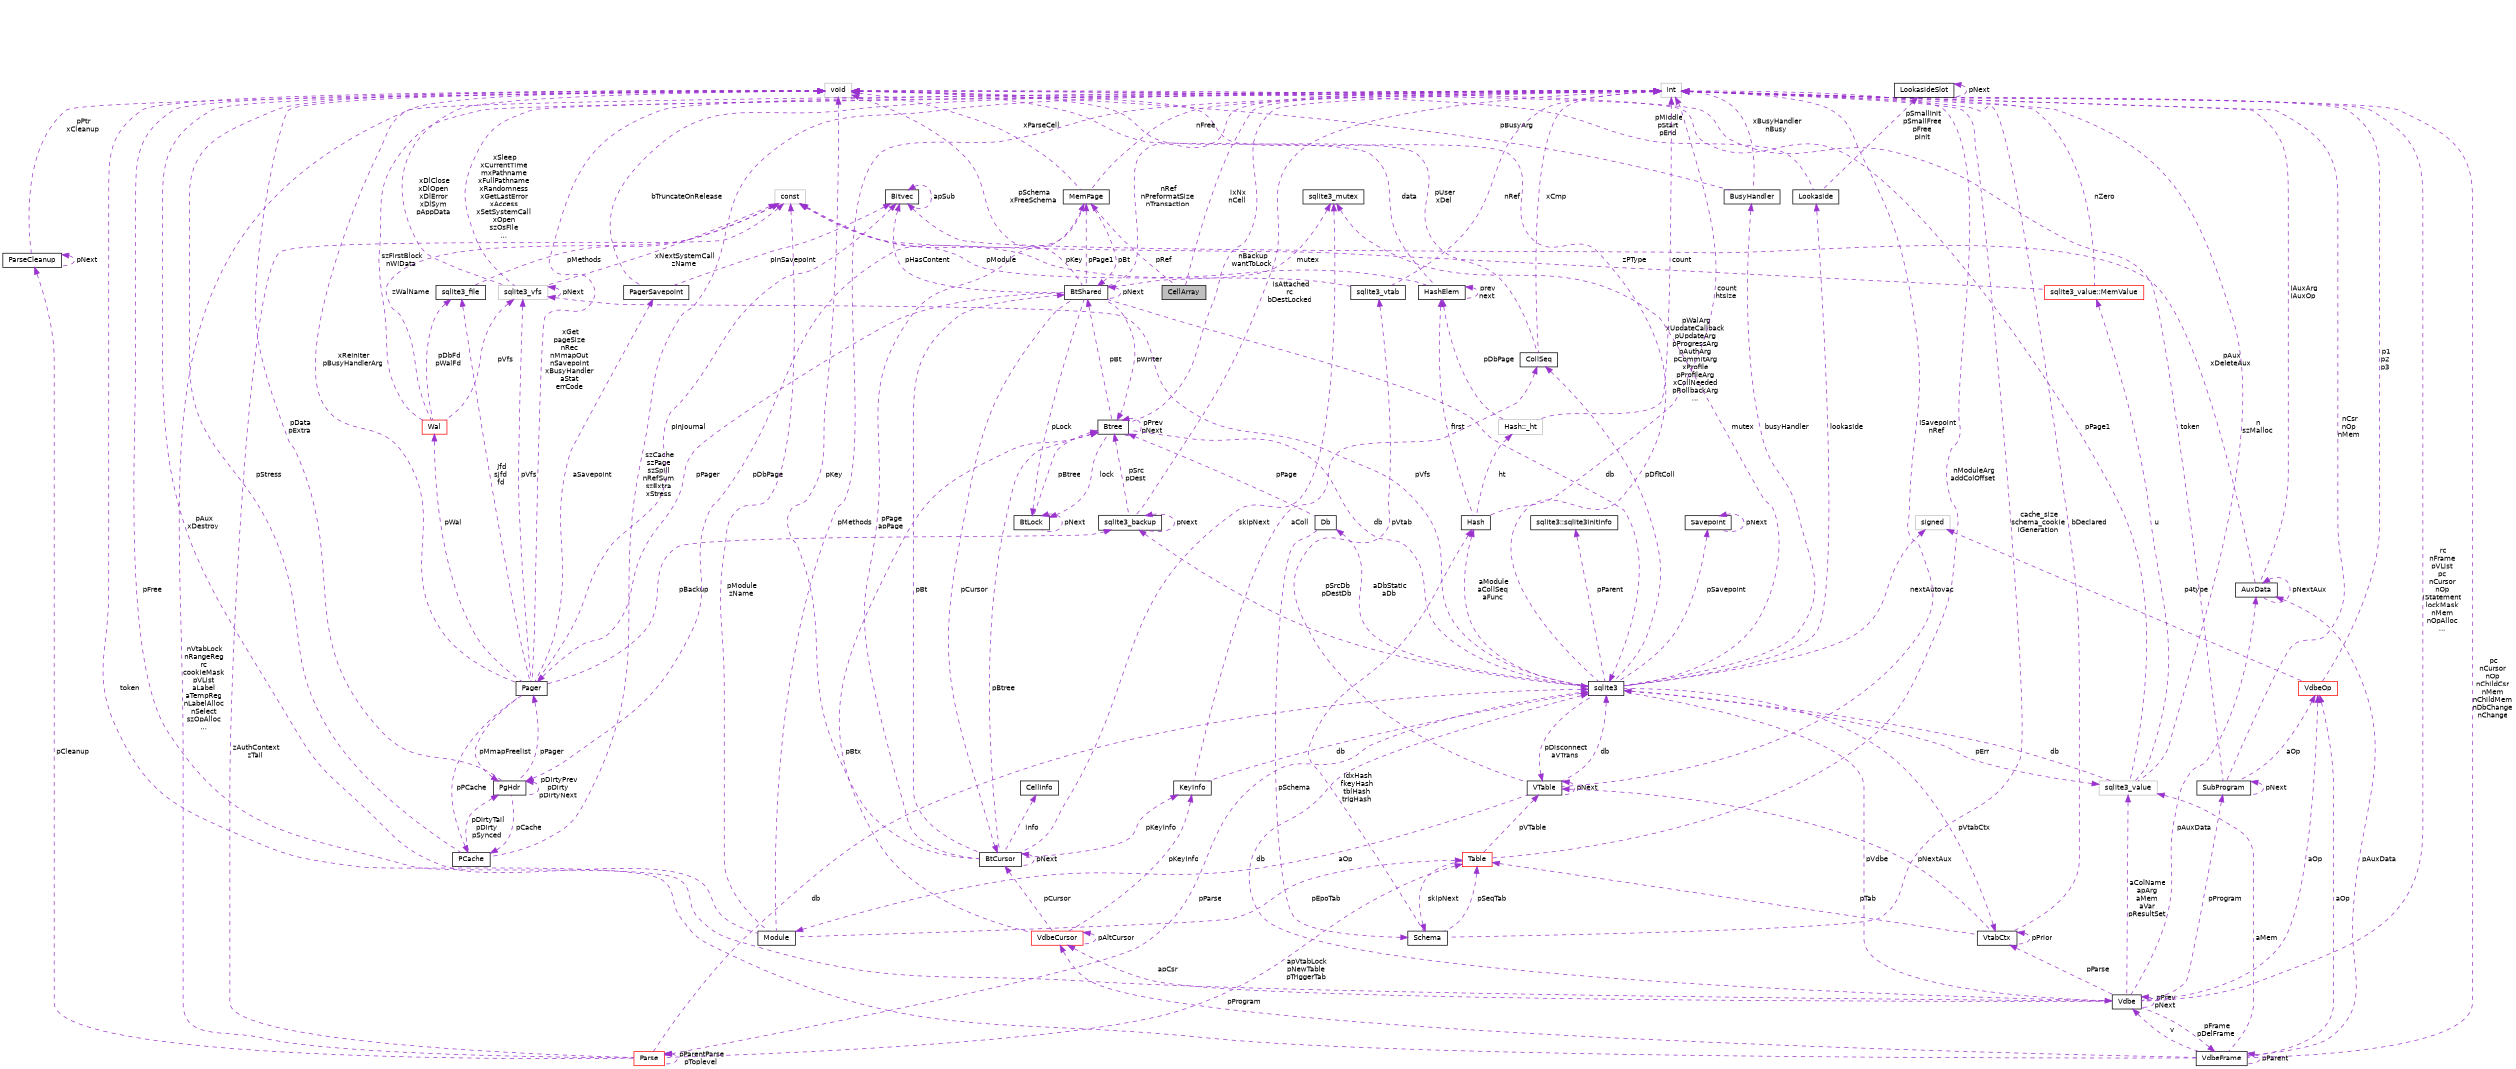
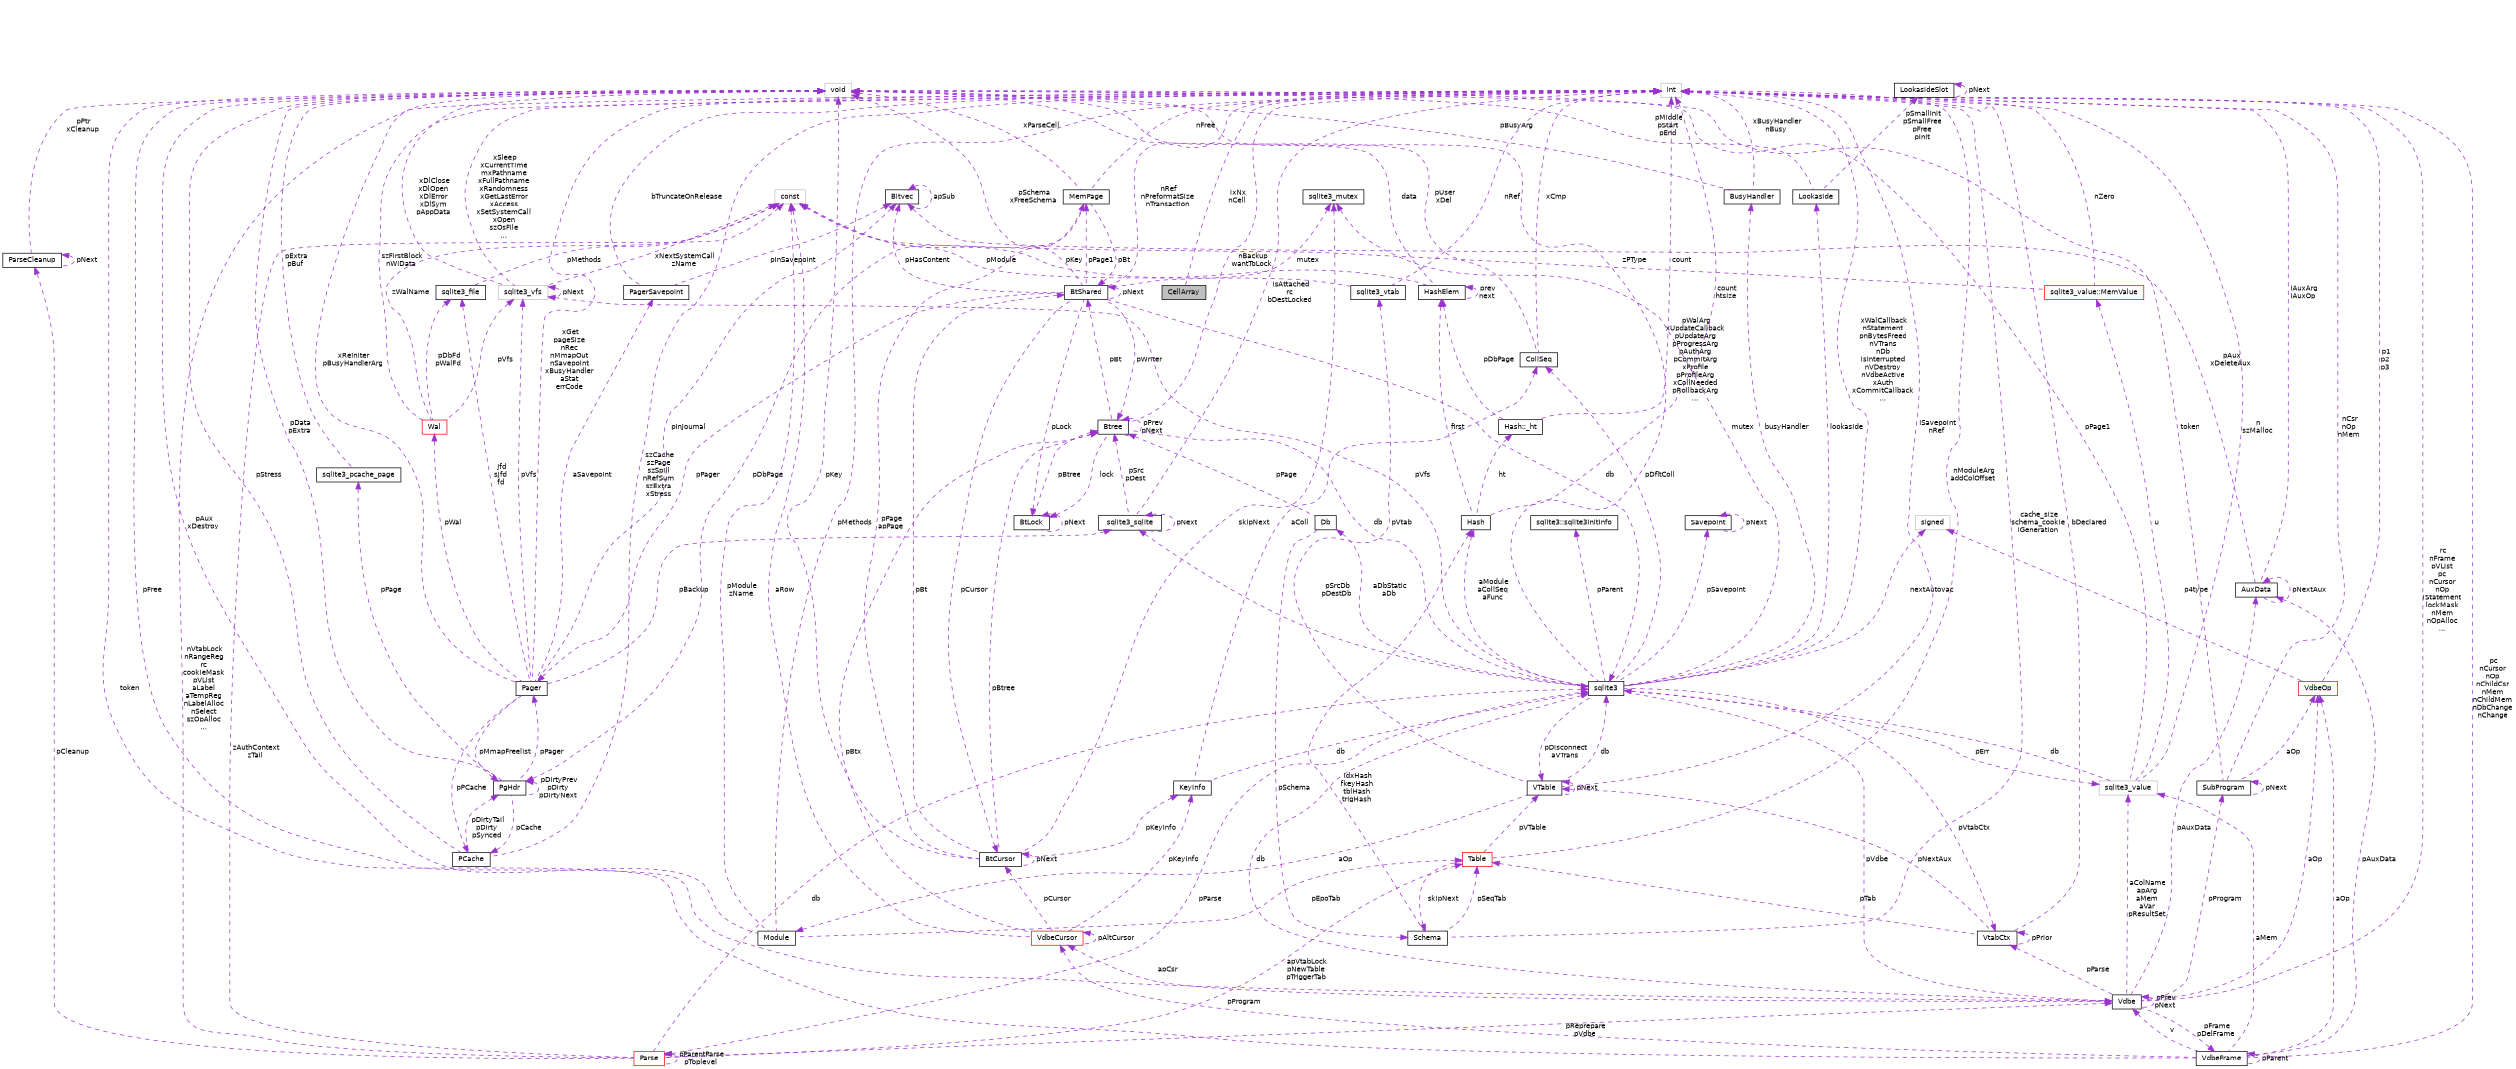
edge "CellArray" -> "MemPage": removed, label "pRef"
edge "sqlite3" -> "int": added, label "xWalCallback nStatement pnBytesFreed nVTrans nDb isInterrupted nVDestroy nVdbeActive xAuth xCommitCallback ..."
node "Hash::_ht": color grey75 -> black
node "sqlite3_pcache_page": added
node "sqlite3_backup": label "sqlite3_backup" -> "sqlite3_sqlite"
edge "VdbeCursor" -> "const": added, label "aRow"
node "CellInfo": removed
edge "Parse" -> "Vdbe": added, label "pReprepare pVdbe"
